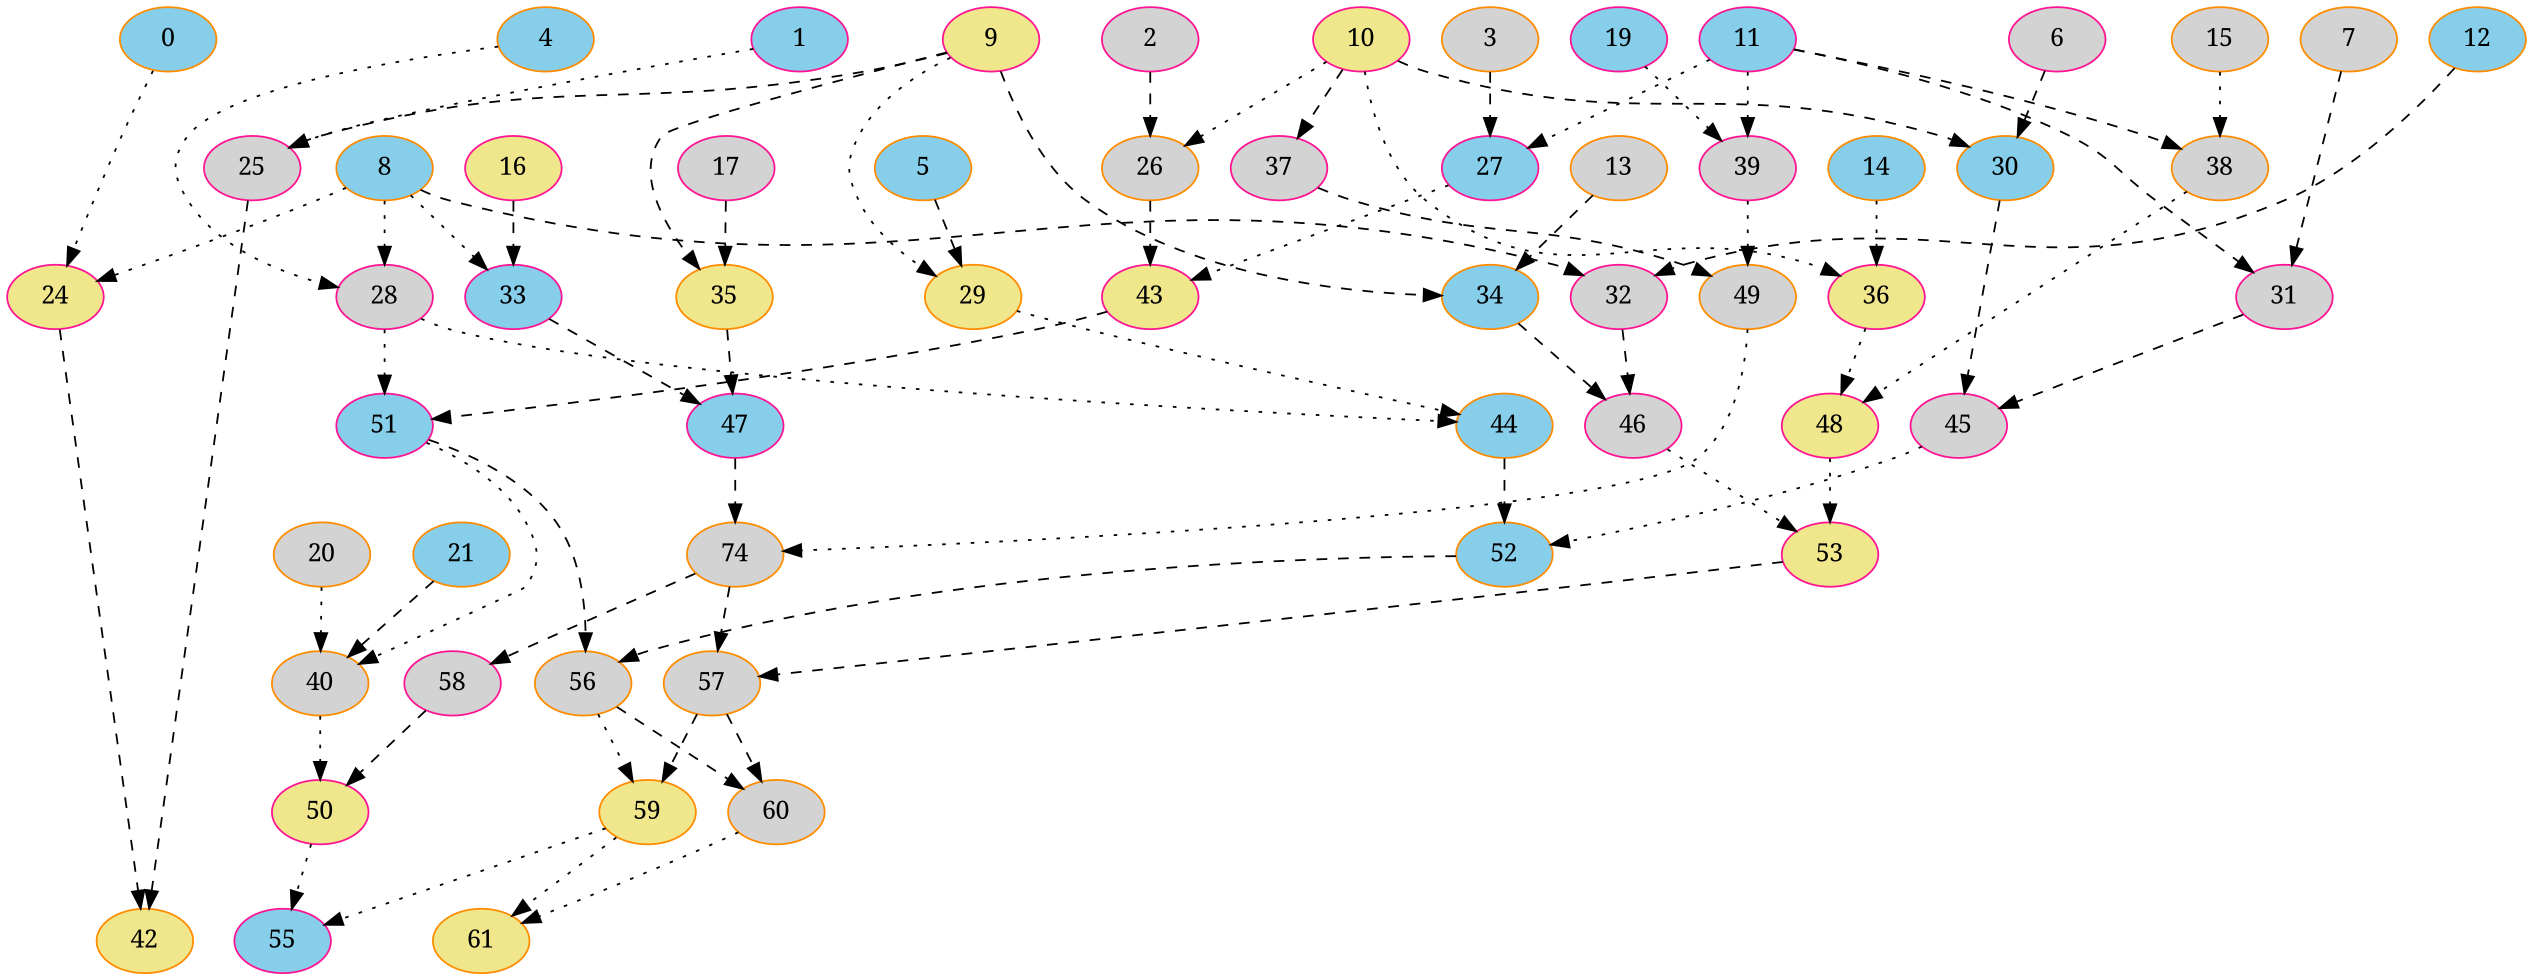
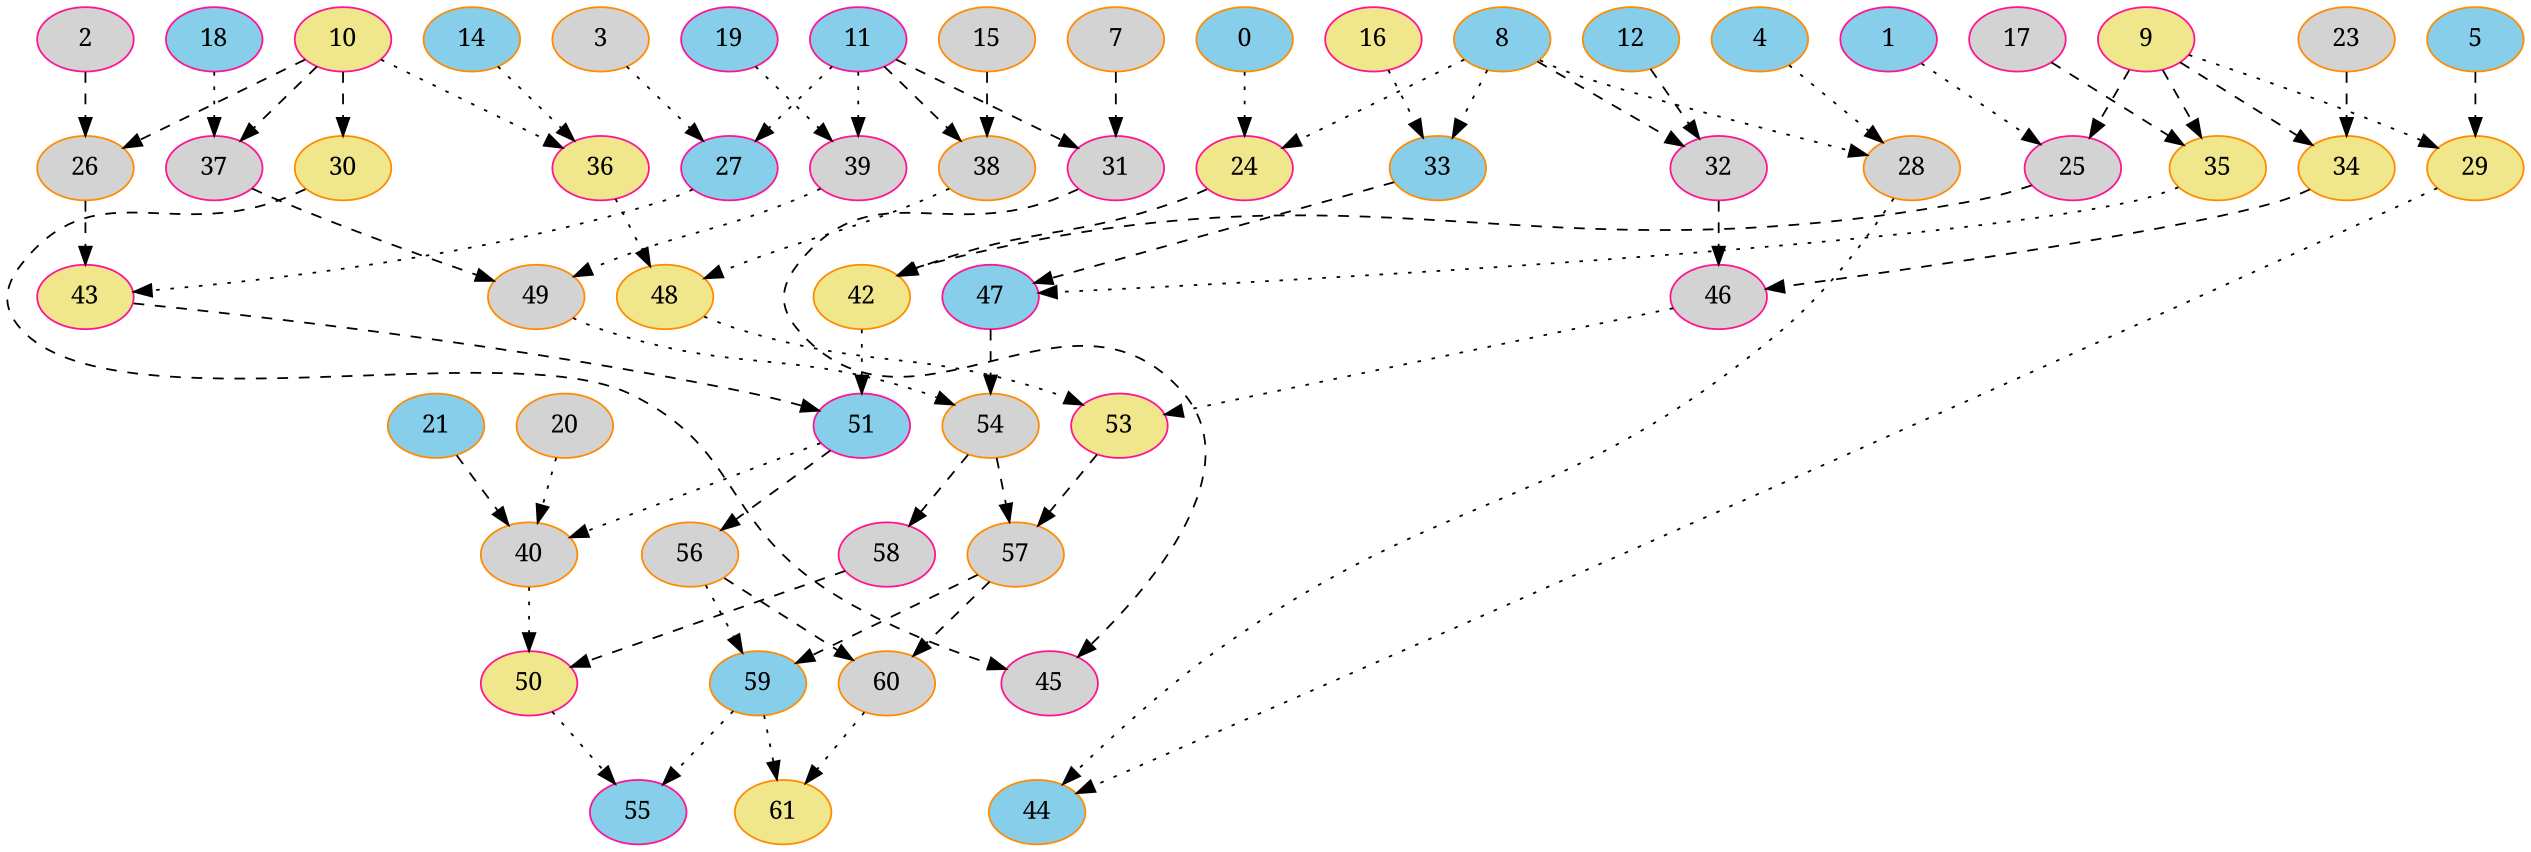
node "18": added
node "6": removed
edge "15" -> "38": style dotted -> dashed
edge "3" -> "27": style dashed -> dotted
edge "10" -> "26": style dotted -> dashed
node "13": label "13" -> "23"
node "30": fillcolor skyblue -> khaki
edge "16" -> "33": style dashed -> dotted
node "28": color deeppink -> darkorange
node "33": color deeppink -> darkorange
node "34": fillcolor skyblue -> khaki
edge "28" -> "51": now "42" -> "51"
edge "35" -> "47": style dashed -> dotted
node "48": color deeppink -> darkorange
node "74": label "74" -> "54"
node "52": removed
node "59": fillcolor khaki -> skyblue
